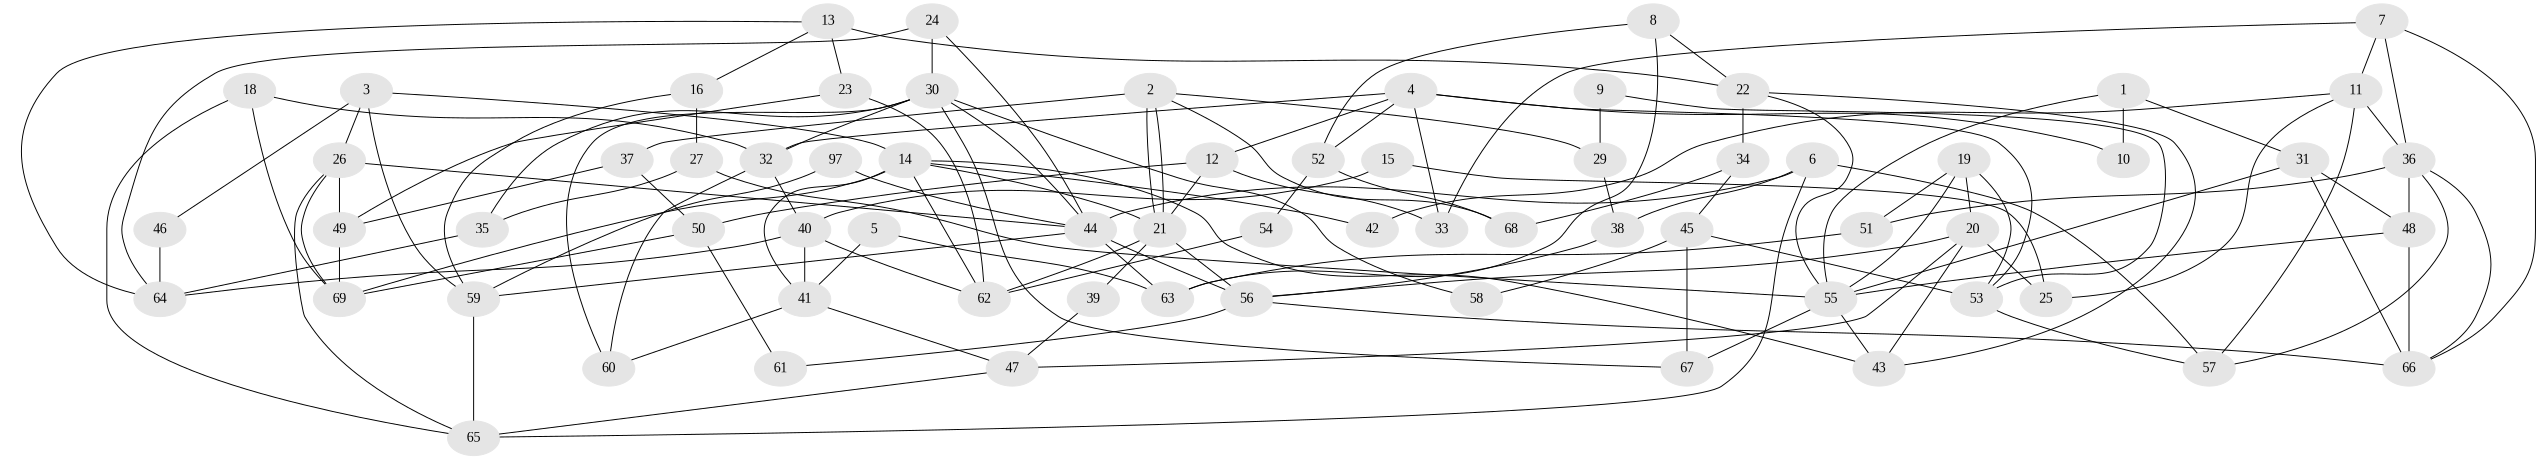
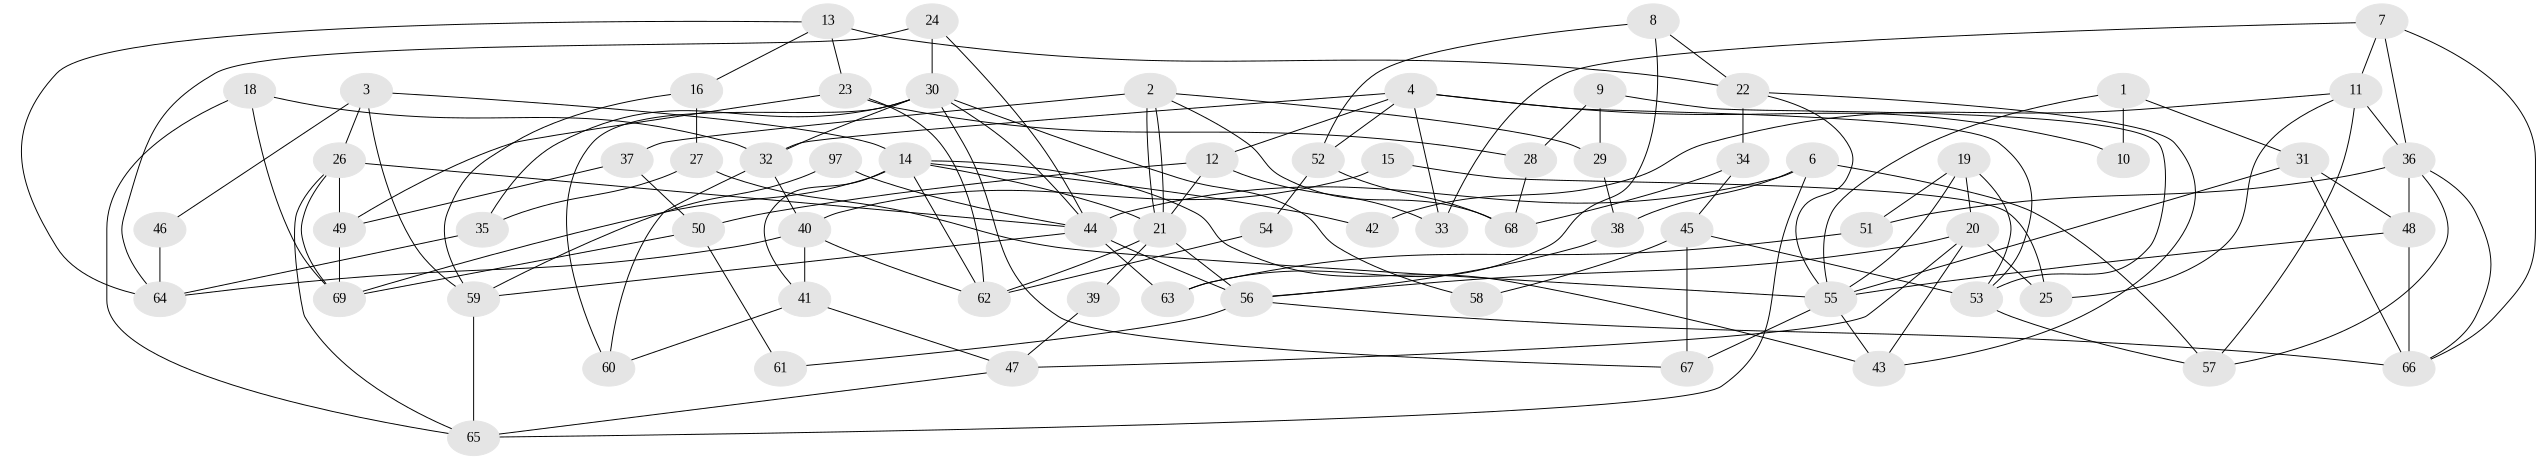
node "28": added
node "5": removed
